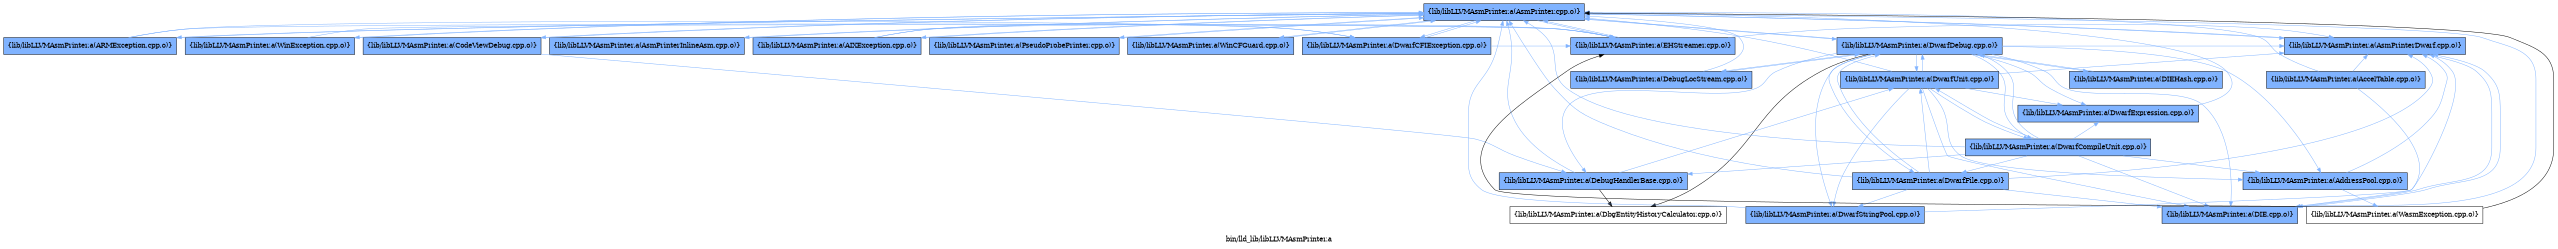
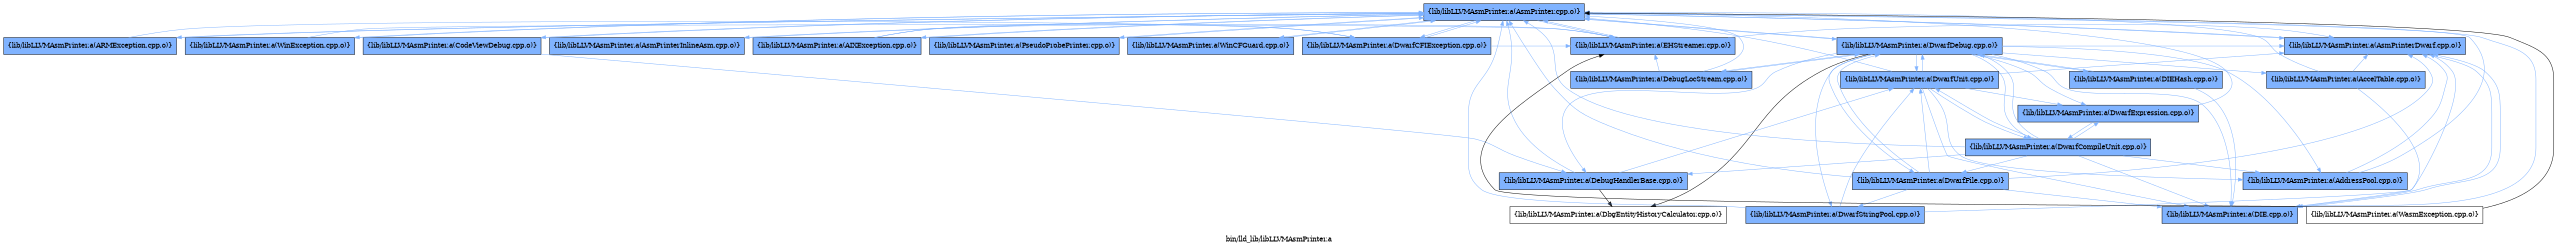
edge "{lib/libLLVMAsmPrinter.a(ARMException.cpp.o)}" -> "{lib/libLLVMAsmPrinter.a(EHStreamer.cpp.o)}": now "{lib/libLLVMAsmPrinter.a(DebugLocStream.cpp.o)}" -> "{lib/libLLVMAsmPrinter.a(EHStreamer.cpp.o)}"
edge "{lib/libLLVMAsmPrinter.a(DwarfDebug.cpp.o)}" -> "{lib/libLLVMAsmPrinter.a(AccelTable.cpp.o)}": added
edge "{lib/libLLVMAsmPrinter.a(DwarfExpression.cpp.o)}" -> "{lib/libLLVMAsmPrinter.a(DwarfCompileUnit.cpp.o)}": added
edge "{lib/libLLVMAsmPrinter.a(DIEHash.cpp.o)}" -> "{lib/libLLVMAsmPrinter.a(DIE.cpp.o)}": added
edge "{lib/libLLVMAsmPrinter.a(DwarfUnit.cpp.o)}" -> "{lib/libLLVMAsmPrinter.a(DwarfStringPool.cpp.o)}": reversed
edge "{lib/libLLVMAsmPrinter.a(AddressPool.cpp.o)}" -> "{lib/libLLVMAsmPrinter.a(WasmException.cpp.o)}": now "{lib/libLLVMAsmPrinter.a(AddressPool.cpp.o)}" -> "{lib/libLLVMAsmPrinter.a(AsmPrinter.cpp.o)}"
